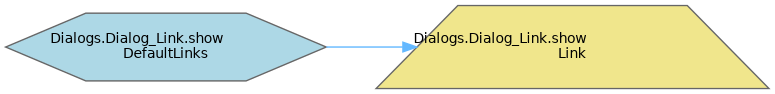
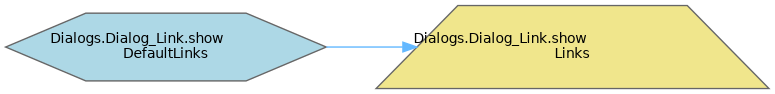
node "Dialogs.Dialog_Link.show Link": label "Dialogs.Dialog_Link.show Link" -> "Dialogs.Dialog_Link.show Links"
